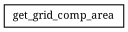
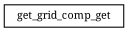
node "get_grid_comp_area": label "get_grid_comp_area" -> "get_grid_comp_get"
